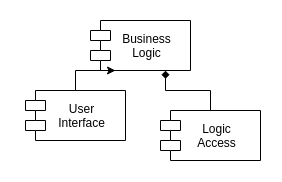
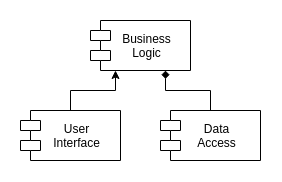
node "User Interface": moved (76, 116) -> (71, 136)
node "Logic Access": label "Logic Access" -> "Data Access"
